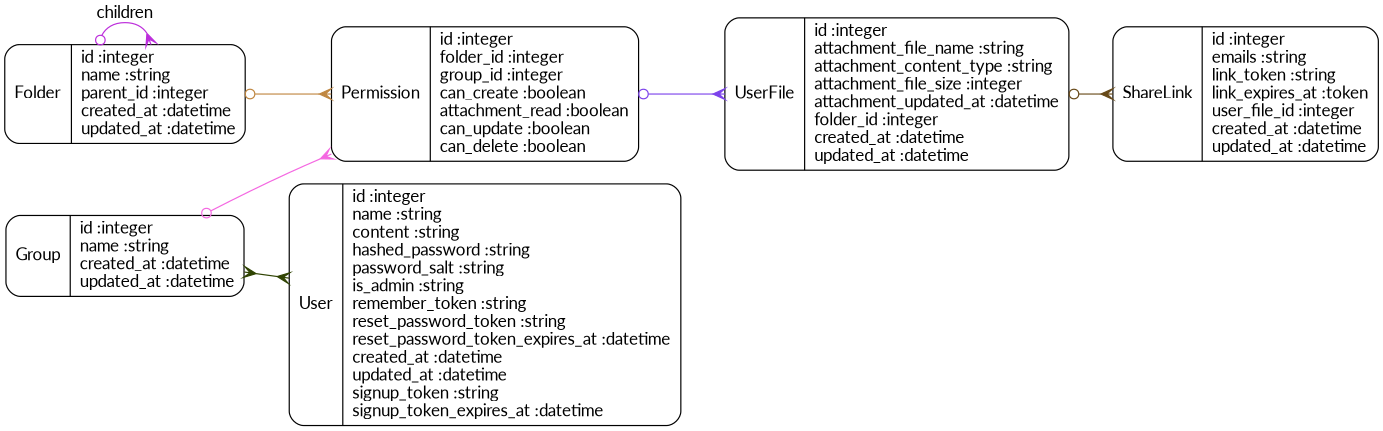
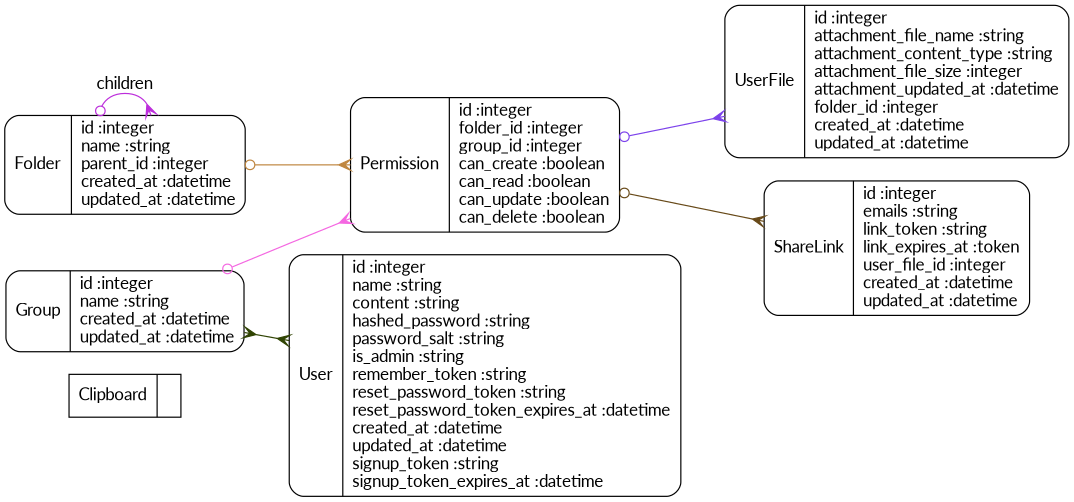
edge "UserFile" -- "ShareLink": now "Permission" -- "ShareLink"
node "Permission": text "attachment_read :boolean" -> "can_read :boolean"
node "Clipboard": added
